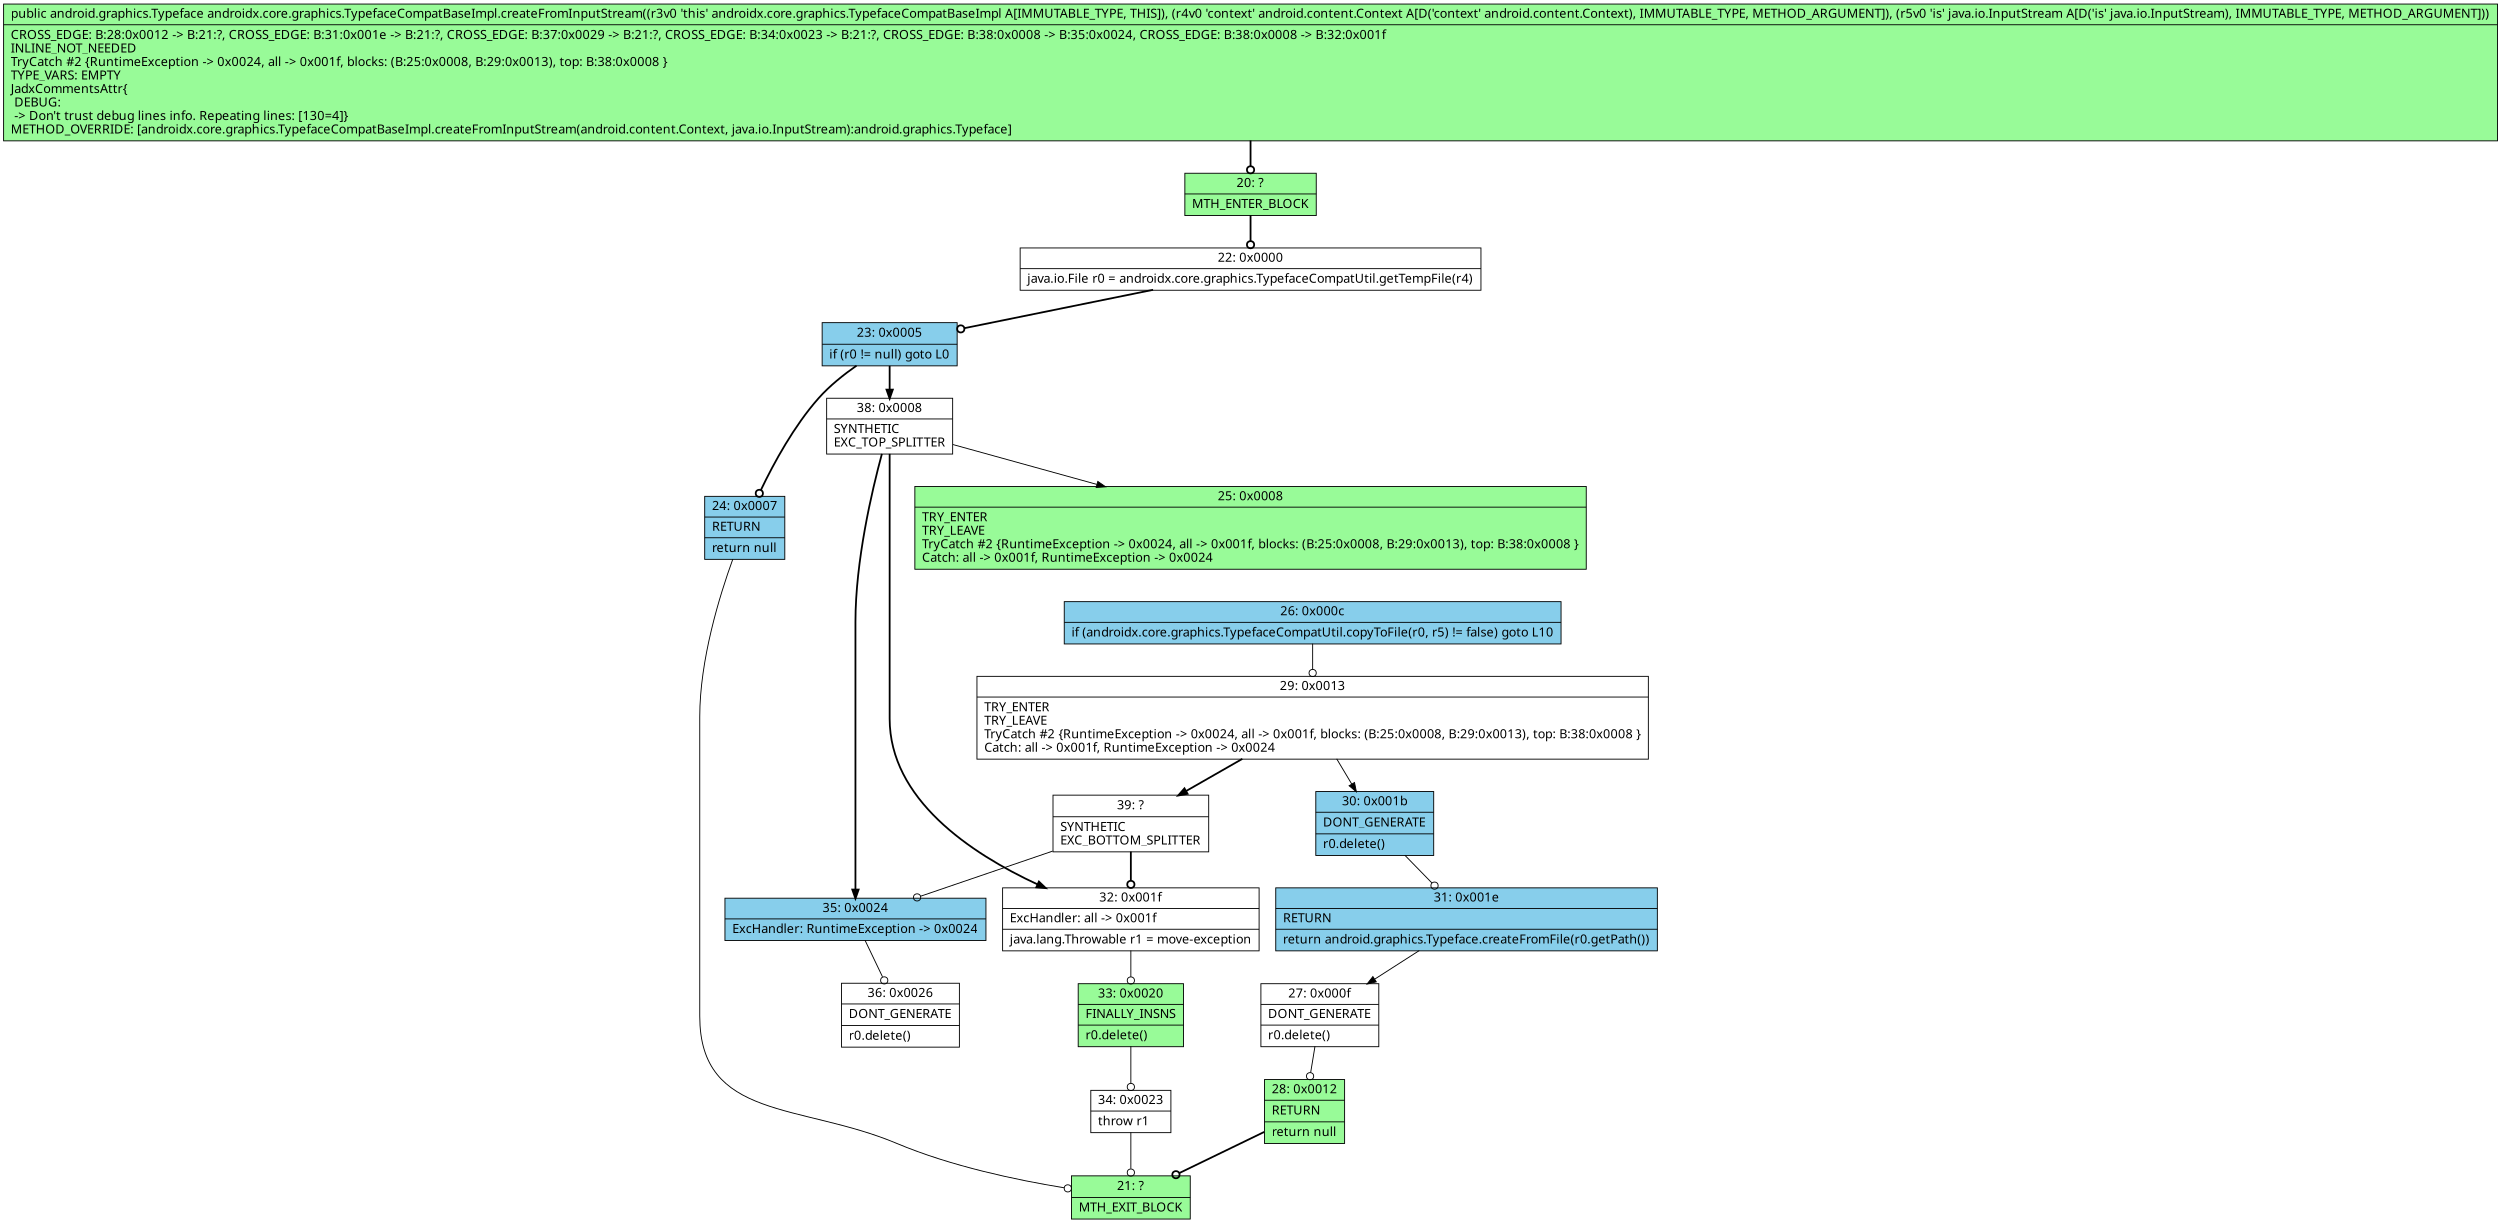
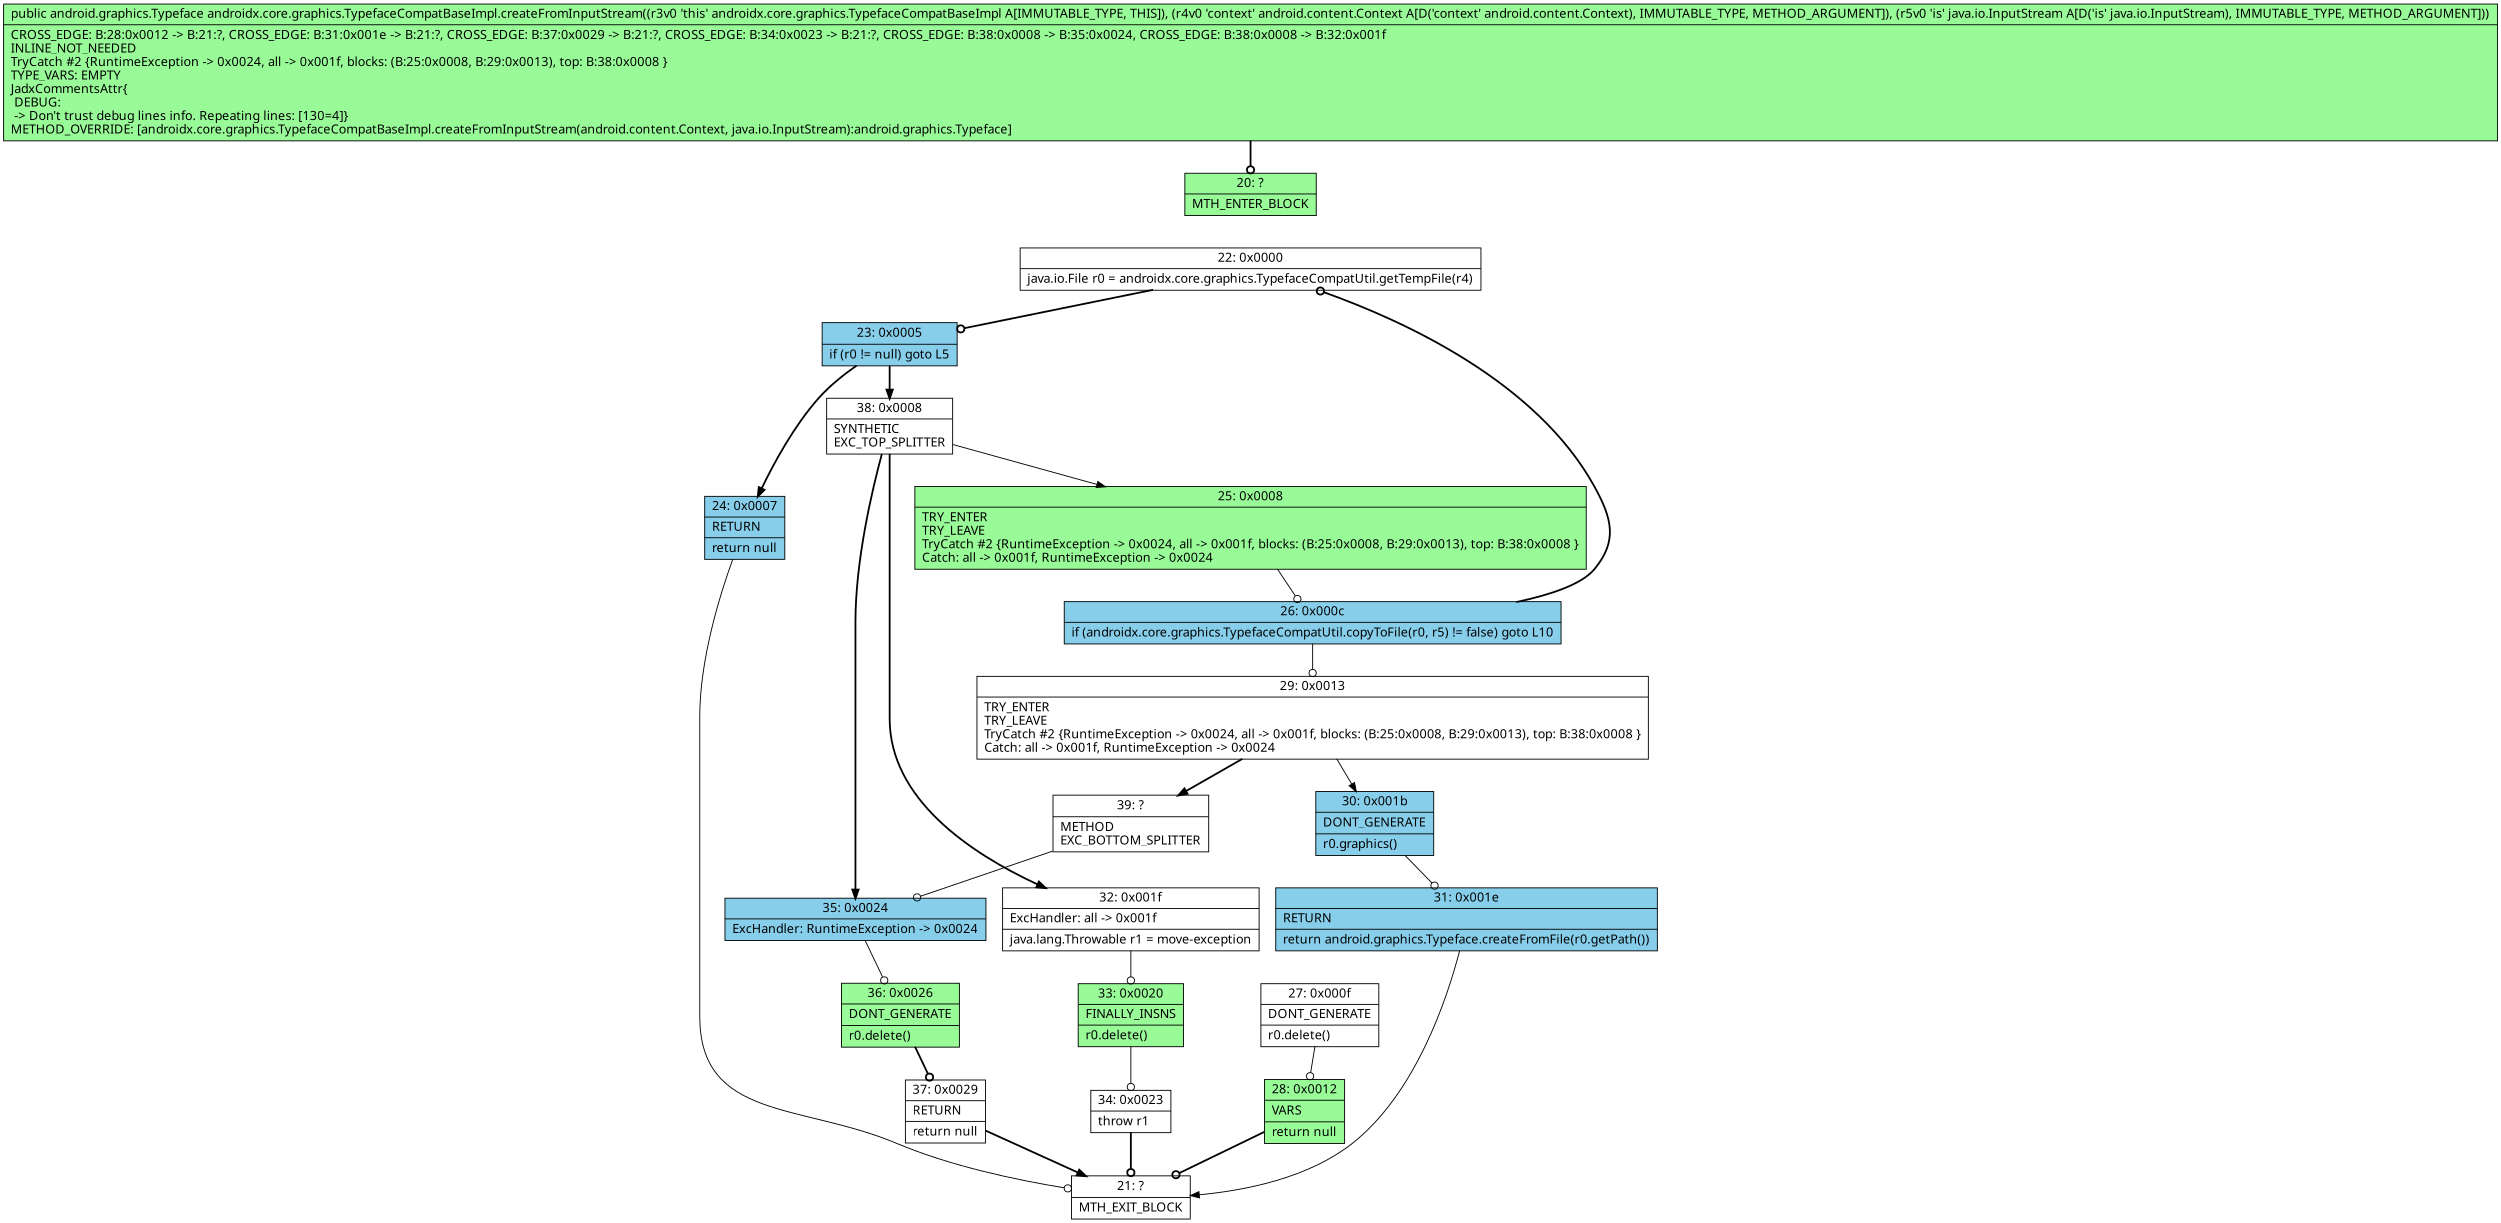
edge "20: ?" -> "22: 0x0000": now "26: 0x000c" -> "22: 0x0000"
node "23: 0x0005": text "if (r0 != null) goto L0" -> "if (r0 != null) goto L5"
edge "23: 0x0005" -> "24: 0x0007": arrowhead odot -> normal
edge "25: 0x0008" -> "26: 0x000c": added
node "39: ?": text "SYNTHETIC" -> "METHOD"
node "30: 0x001b": text "r0.delete()" -> "r0.graphics()"
edge "39: ?" -> "32: 0x001f": removed
edge "31: 0x001e" -> "27: 0x000f": now "31: 0x001e" -> "21: ?"
node "36: 0x0026": fillcolor white -> palegreen
node "28: 0x0012": text "RETURN" -> "VARS"
node "37: 0x0029": added
edge "34: 0x0023" -> "21: ?": style solid -> bold
node "21: ?": fillcolor palegreen -> white
